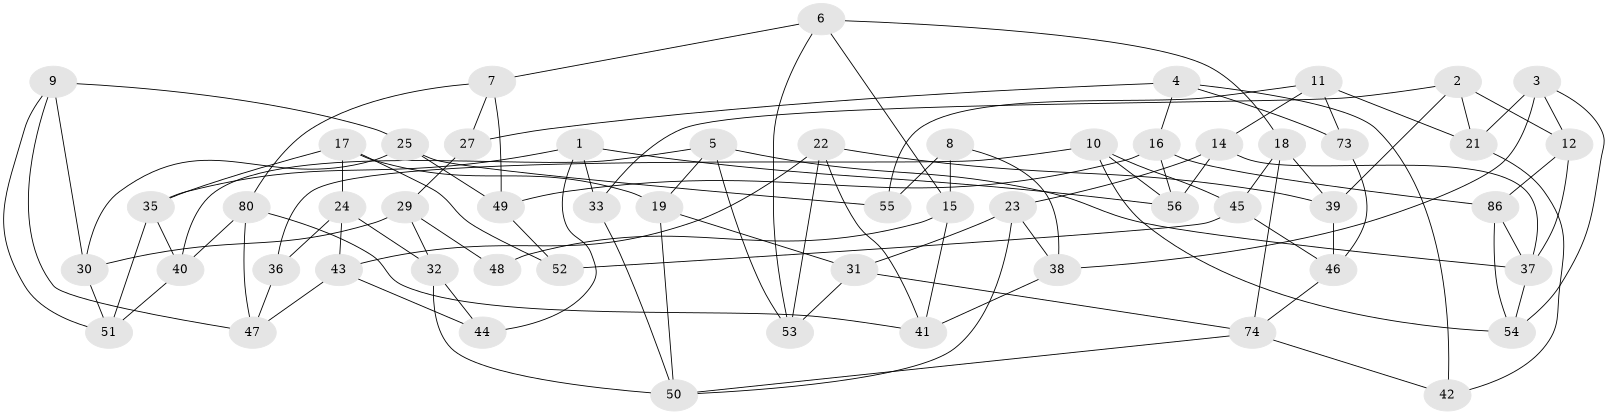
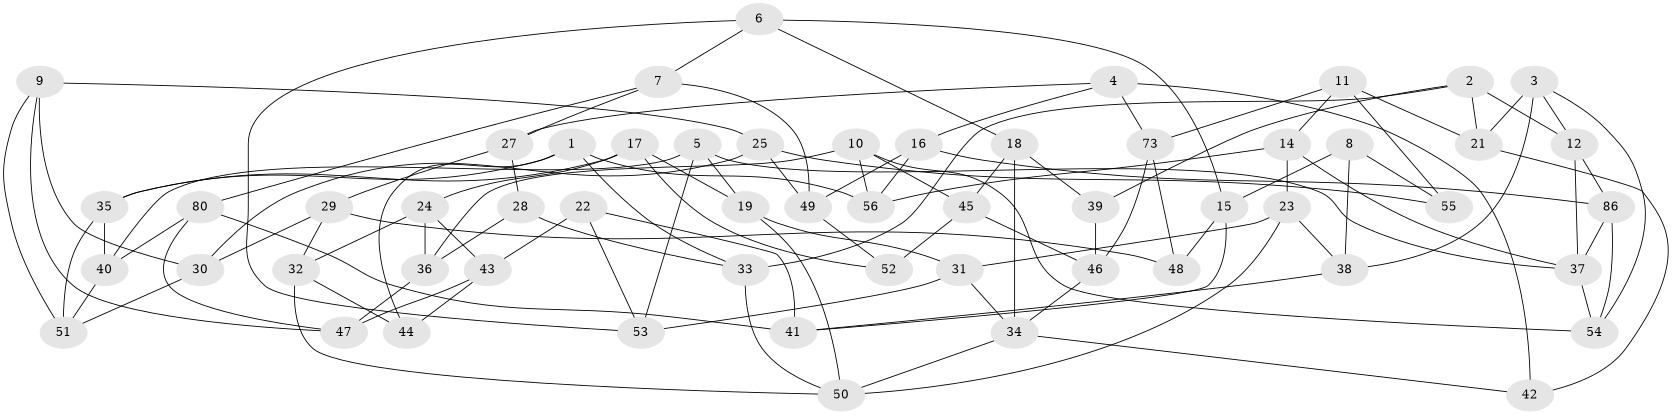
edge "22" -- "39": removed
node "28": added
edge "73" -- "48": added
node "74": label "74" -> "34"
